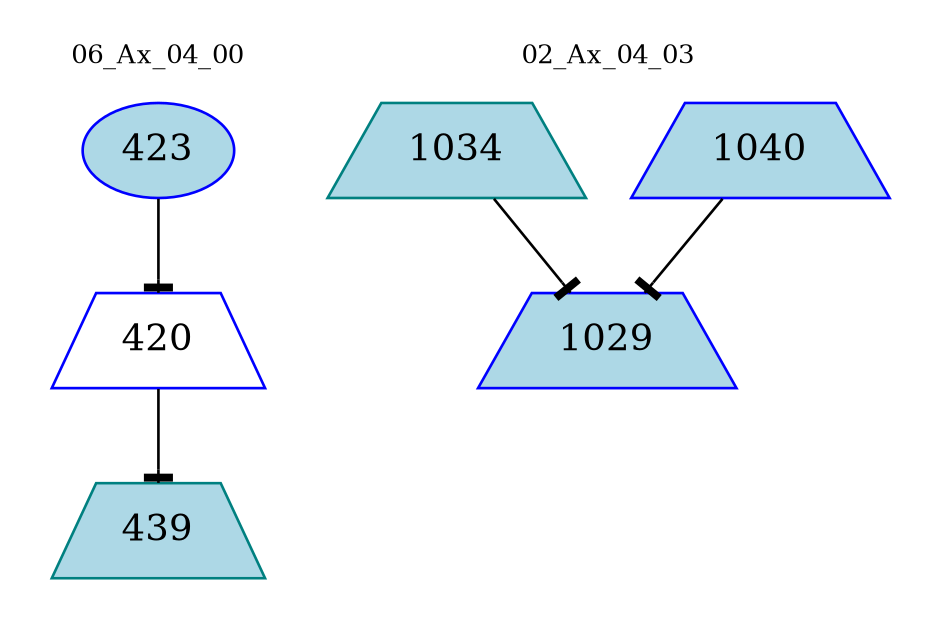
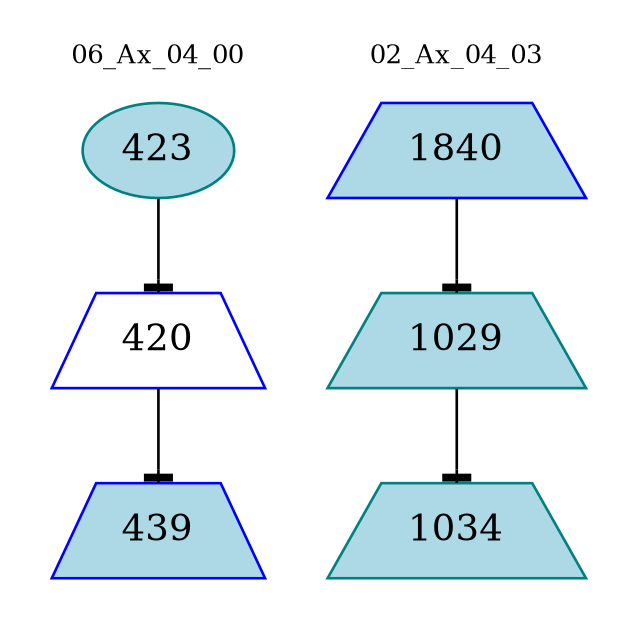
node "423": color blue -> teal
node "1040": label "1040" -> "1840"
edge "1034" -> "1029": reversed
node "1029": color blue -> teal
node "439": color teal -> blue
